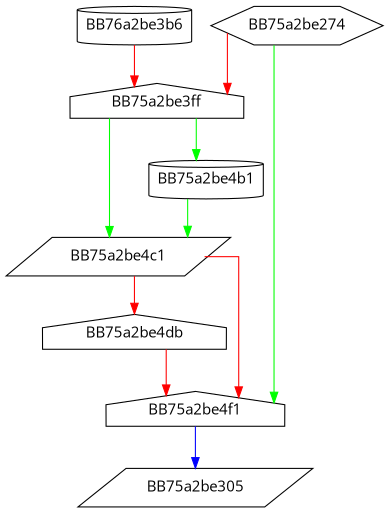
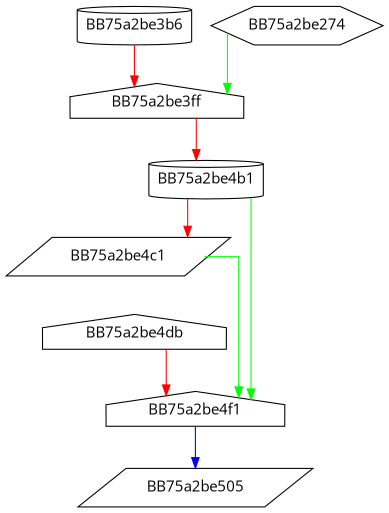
node "BB76a2be3b6": label "BB76a2be3b6" -> "BB75a2be3b6"
edge "BB75a2be274" -> "BB75a2be3ff": color red -> green
edge "BB75a2be3ff" -> "BB75a2be4b1": color green -> red
edge "BB75a2be3ff" -> "BB75a2be4c1": removed
edge "BB75a2be4b1" -> "BB75a2be4c1": color green -> red
edge "BB75a2be274" -> "BB75a2be4f1": now "BB75a2be4b1" -> "BB75a2be4f1"
edge "BB75a2be4c1" -> "BB75a2be4db": removed
edge "BB75a2be4c1" -> "BB75a2be4f1": color red -> green
node "BB75a2be305": label "BB75a2be305" -> "BB75a2be505"
